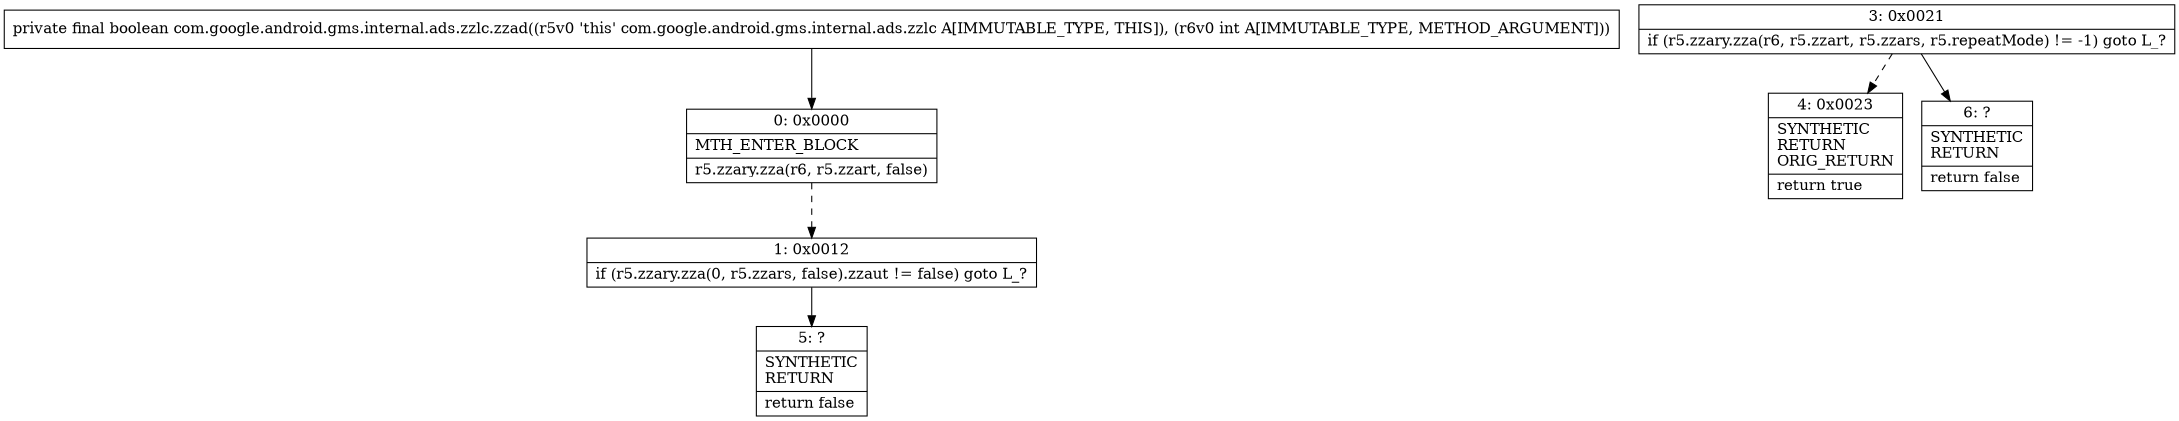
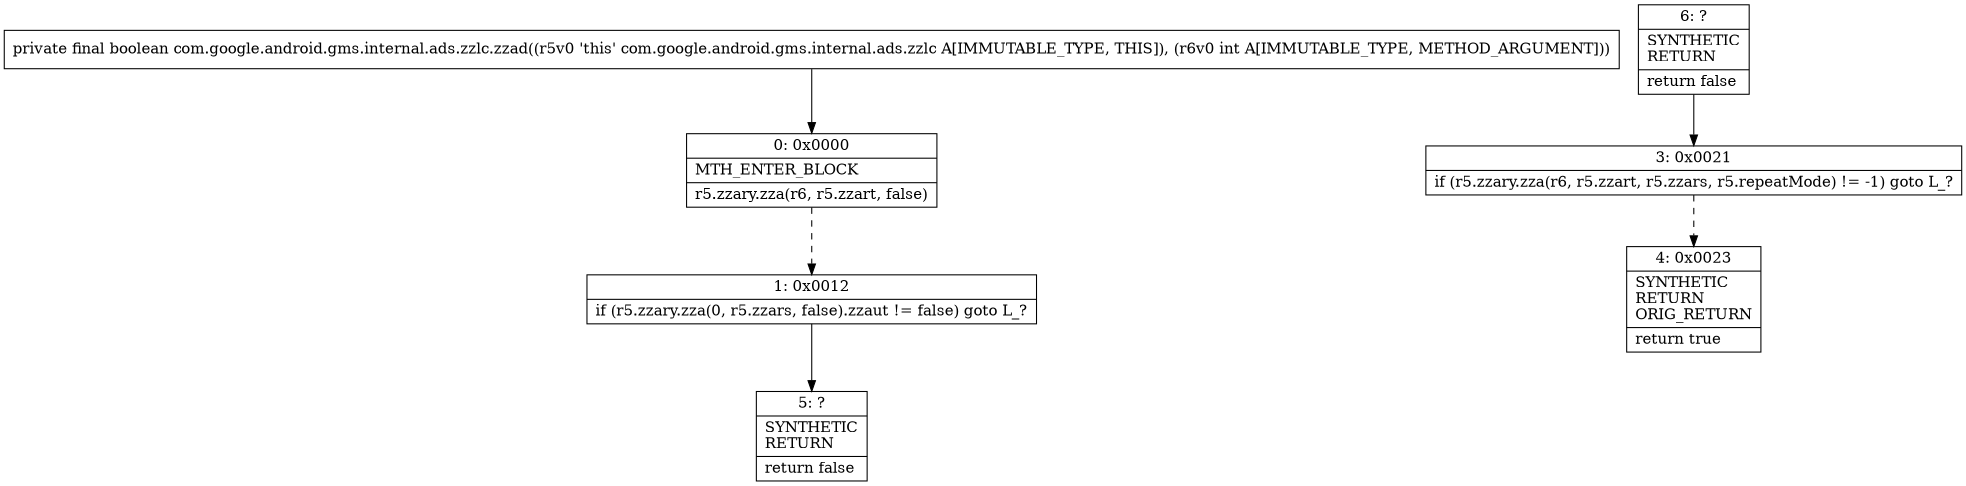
edge "3: 0x0021" -> "6: ?": reversed
